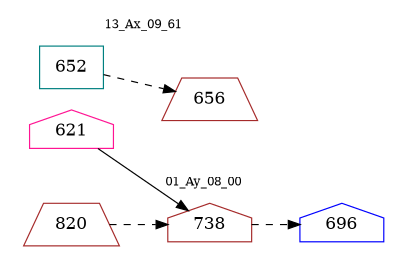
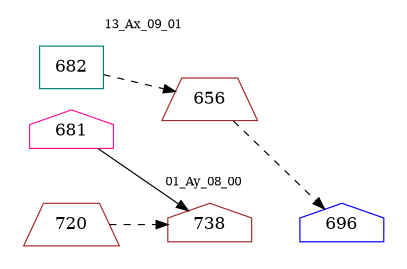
cluster "13_Ax_09_61": label "13_Ax_09_61" -> "13_Ax_09_01"
node "652": label "652" -> "682"
node "621": label "621" -> "681"
node "820": label "820" -> "720"
edge "738" -> "696": now "656" -> "696"
